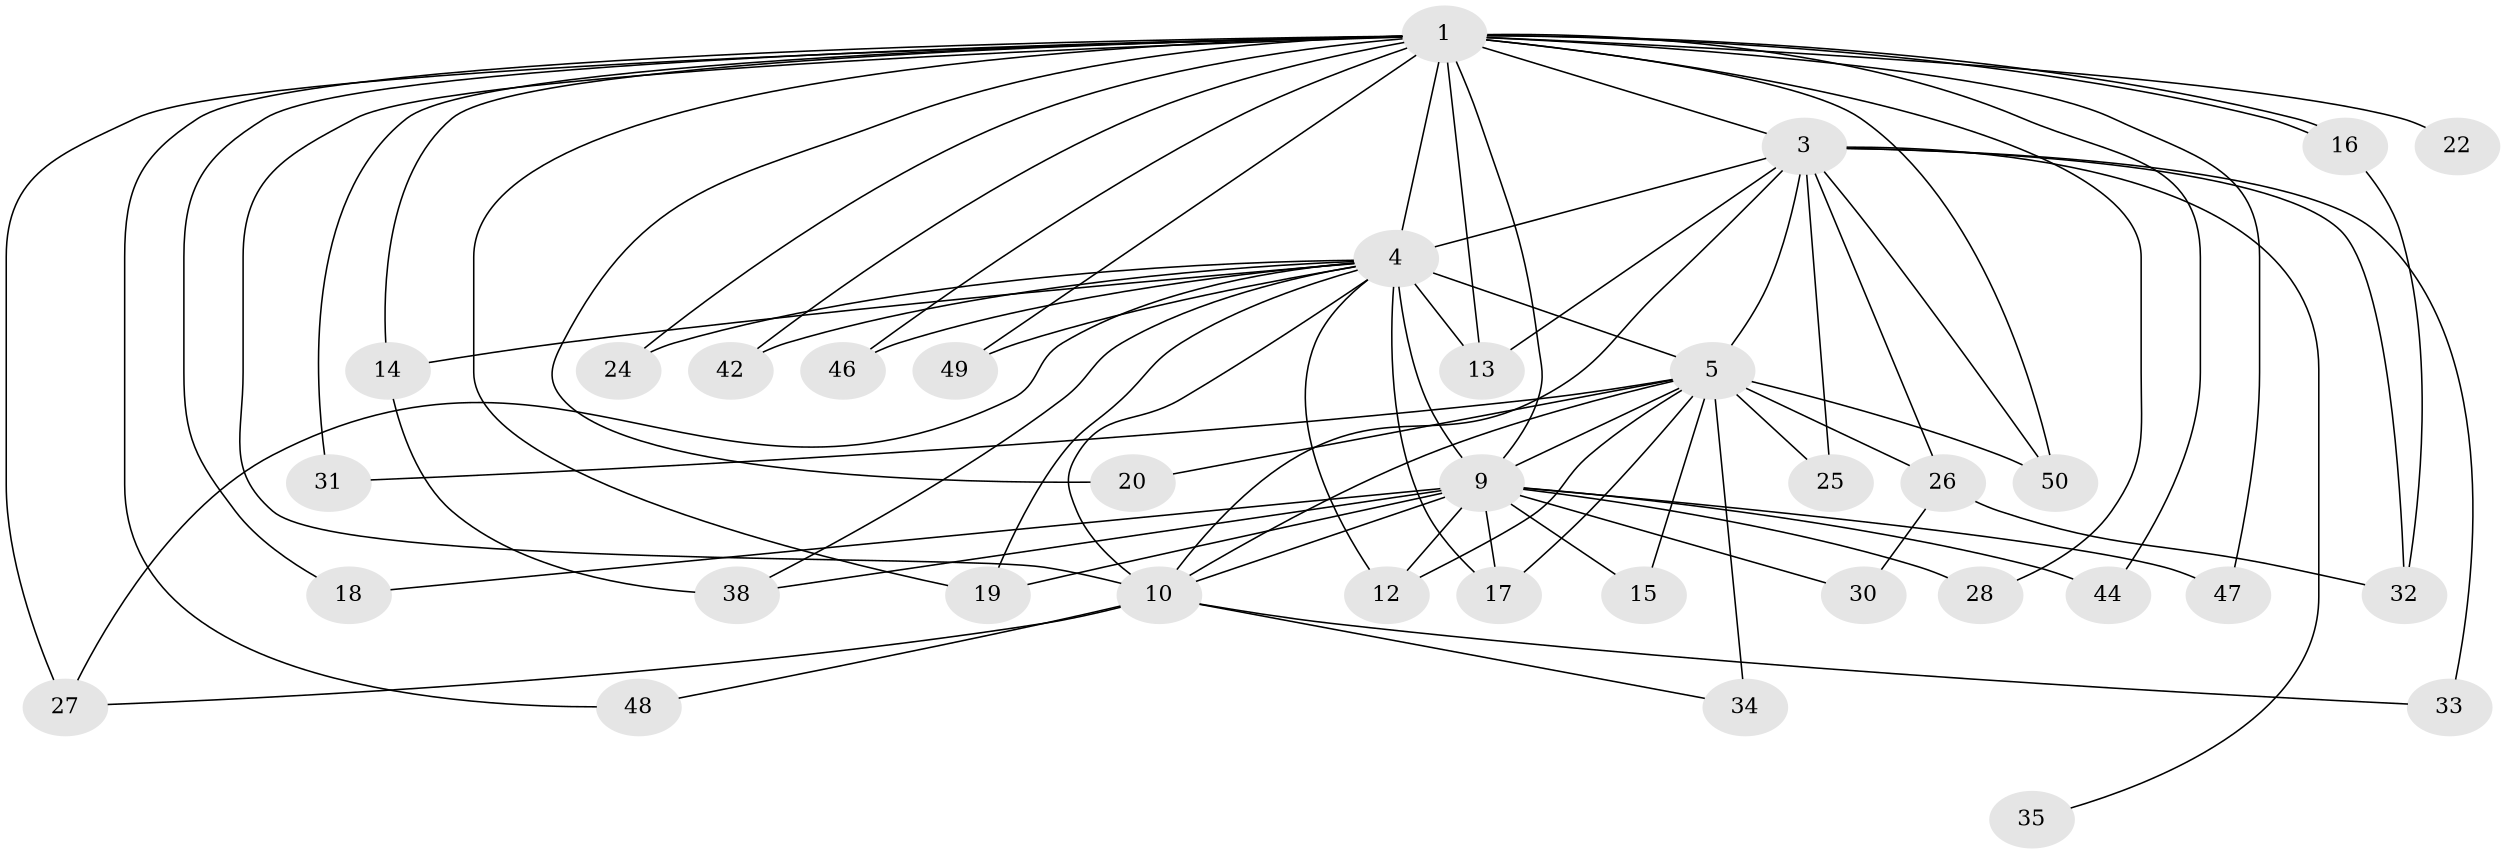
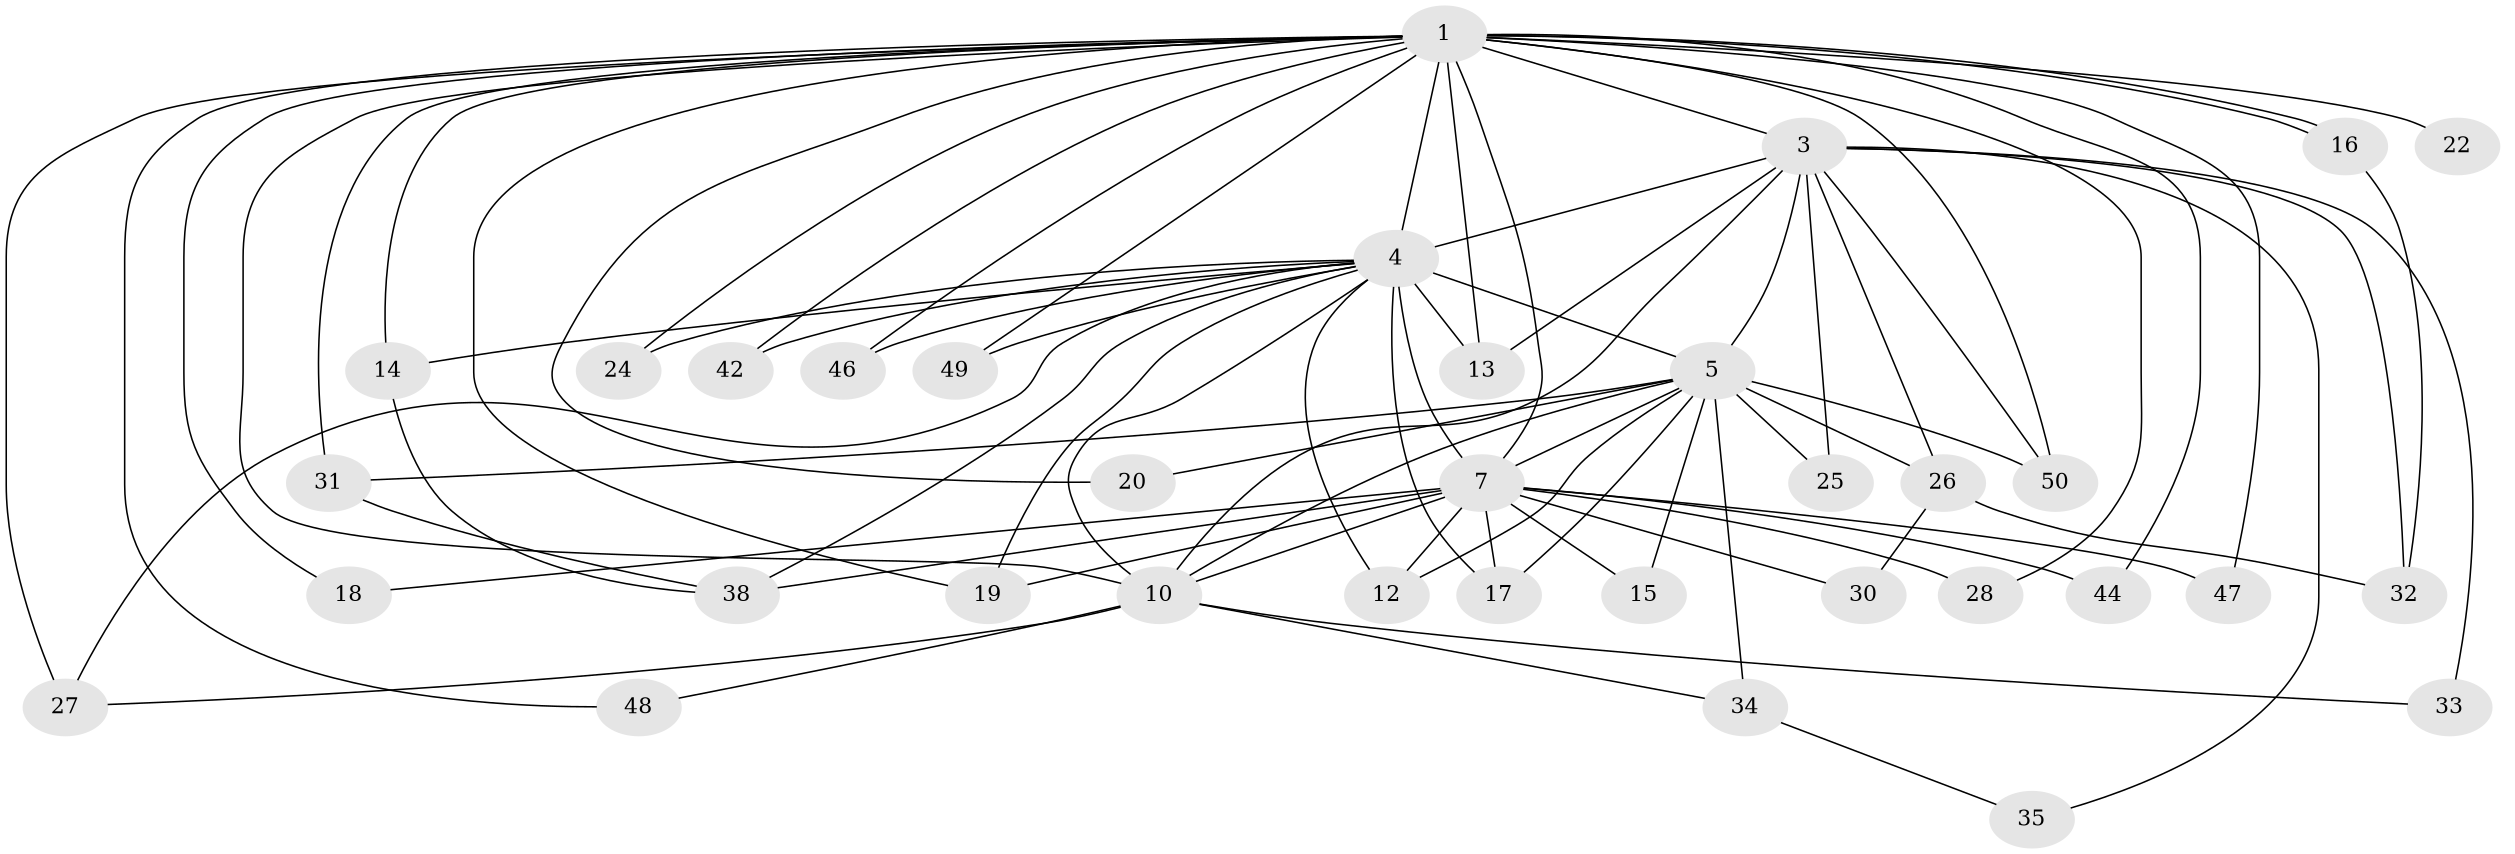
node "9": label "9" -> "7"
edge "31" -- "38": added
edge "34" -- "35": added
